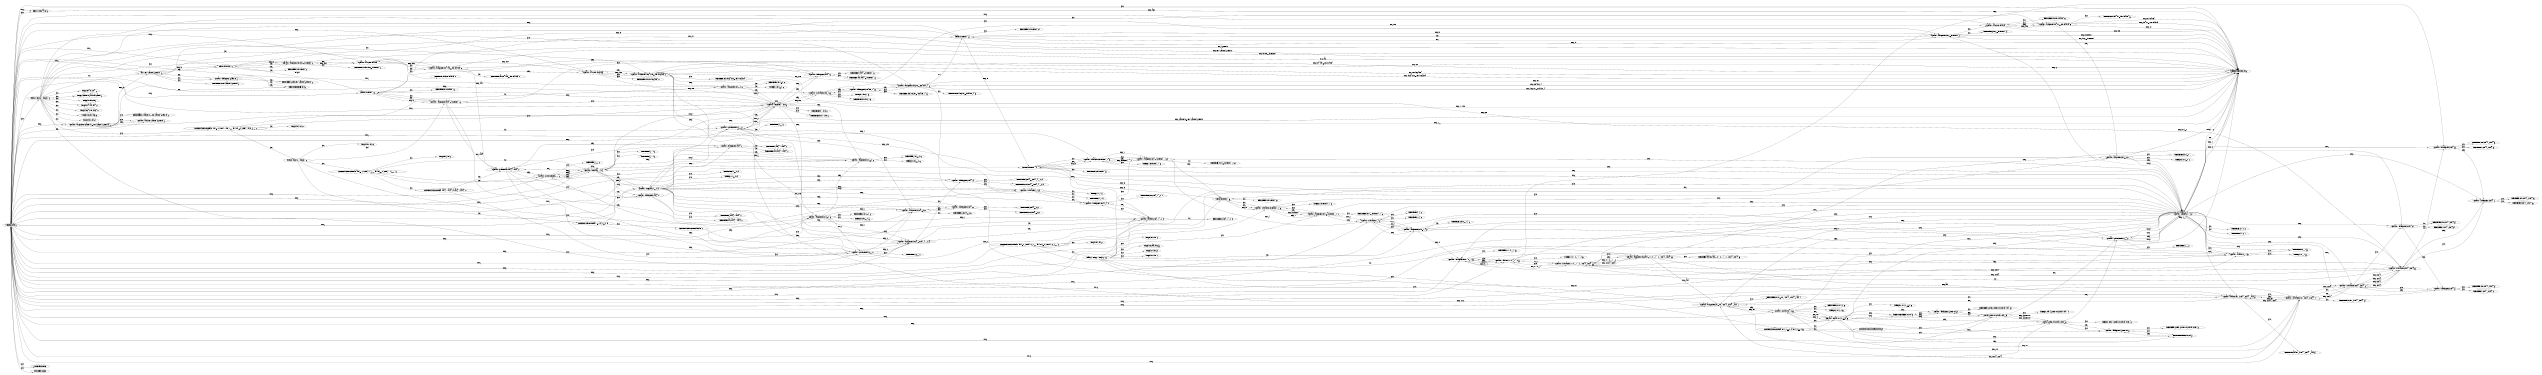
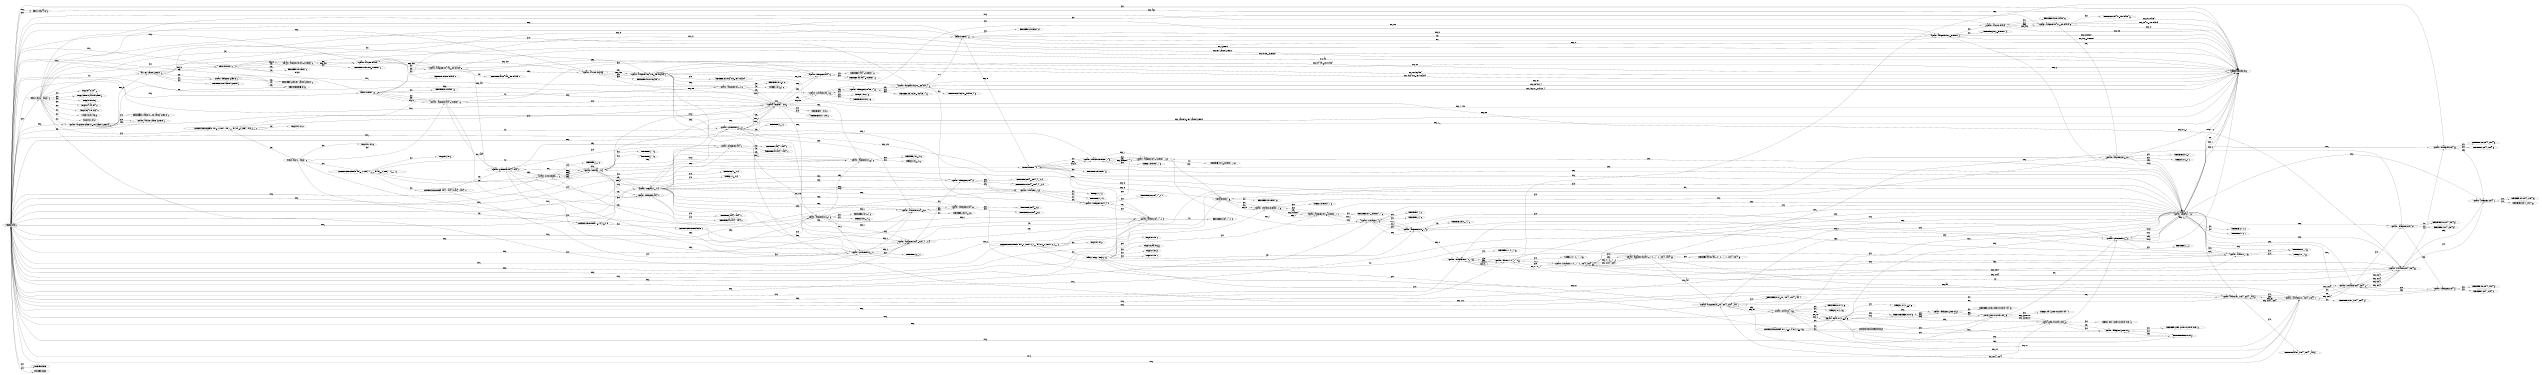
edge "(METHOD,main)" -> "(<operator>.lessThan,i < q)": removed, label "DDG:"
